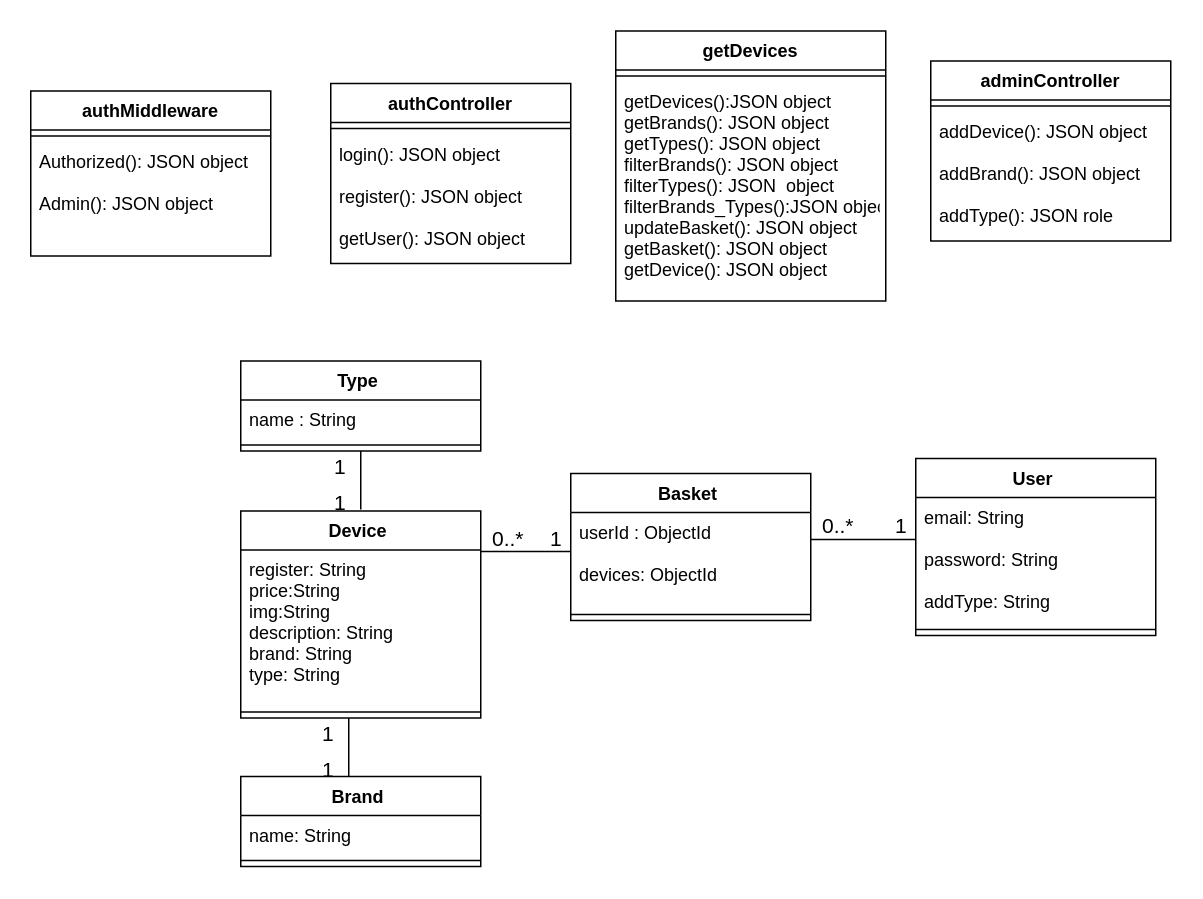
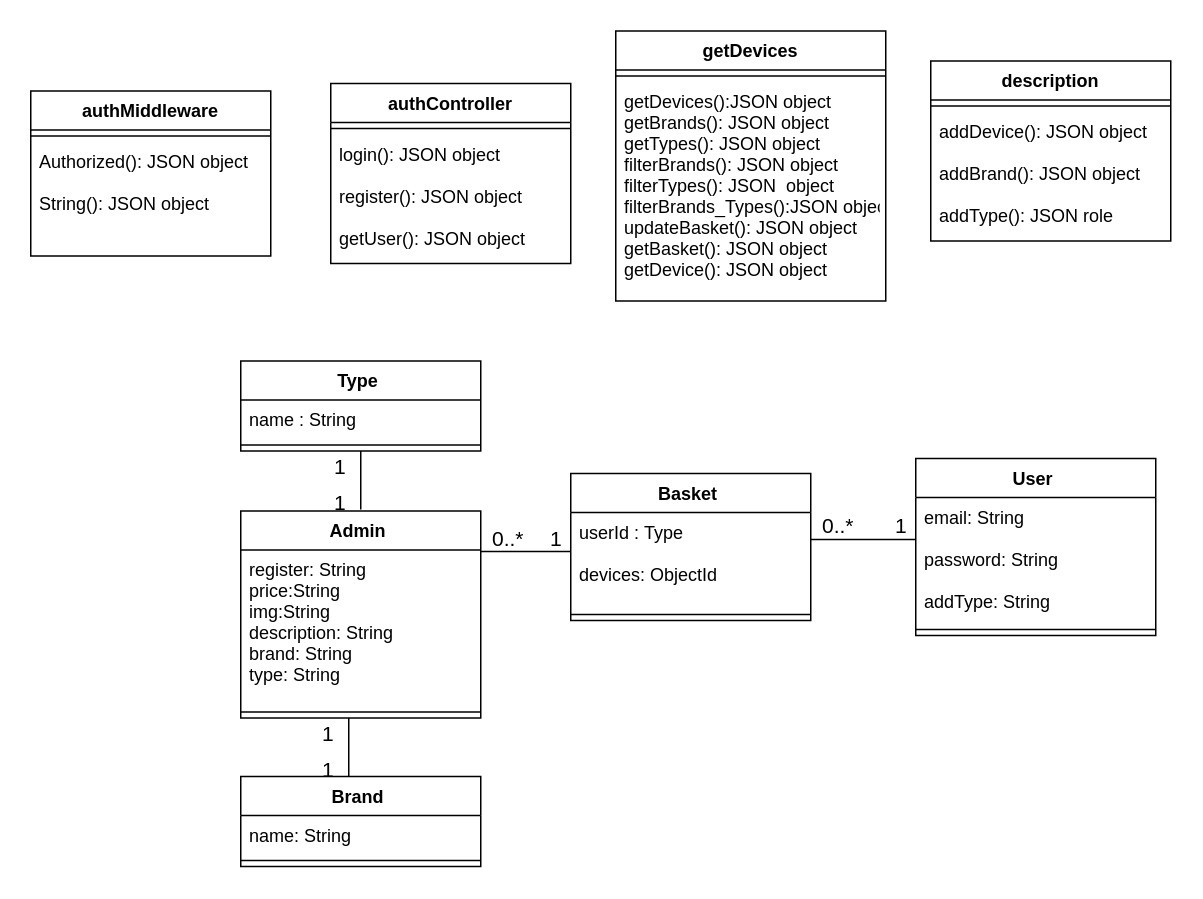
node "adminController": label "adminController" -> "description"
node "Authorized(): JSON object Admin(): JSON object": label "Authorized(): JSON object Admin(): JSON object" -> "Authorized(): JSON object String(): JSON object"
node "Device": label "Device" -> "Admin"
node "userId : ObjectId devices: ObjectId": label "userId : ObjectId devices: ObjectId" -> "userId : Type devices: ObjectId"
